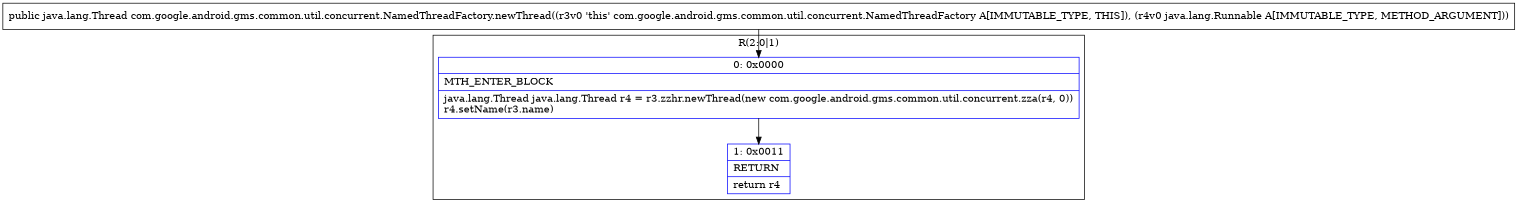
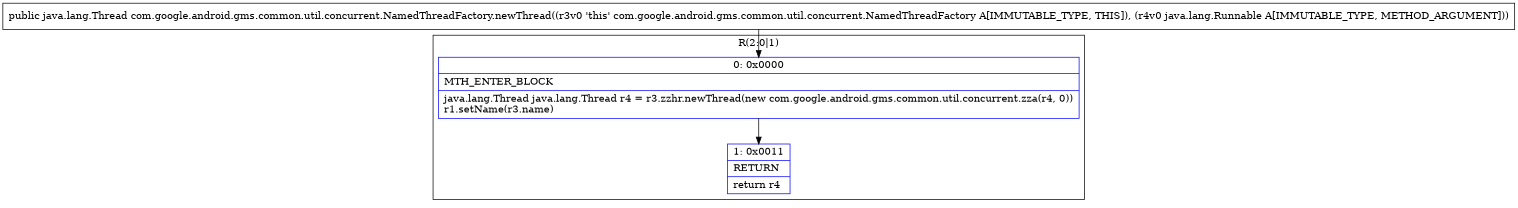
node "0: 0x0000": text "r4.setName(r3.name)" -> "r1.setName(r3.name)"
